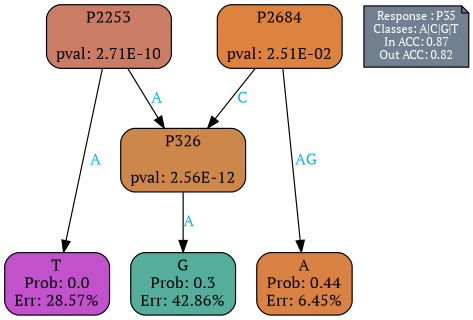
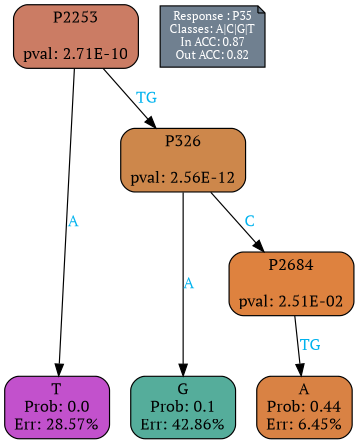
edge "P2684 pval: 2.51E-02" -> "P326 pval: 2.56E-12": reversed
edge "P2253 pval: 2.71E-10" -> "P326 pval: 2.56E-12": label "A" -> "TG"
edge "P2684 pval: 2.51E-02" -> "A Prob: 0.44 Err: 6.45%": label "AG" -> "TG"
node "G Prob: 0.3 Err: 42.86%": label "G Prob: 0.3 Err: 42.86%" -> "G Prob: 0.1 Err: 42.86%"
